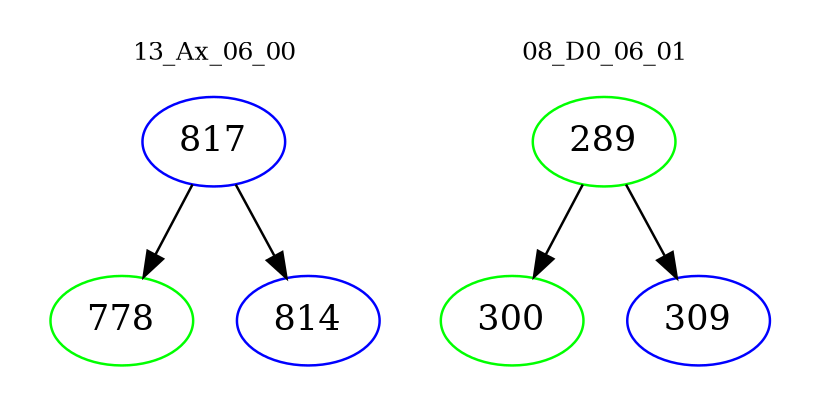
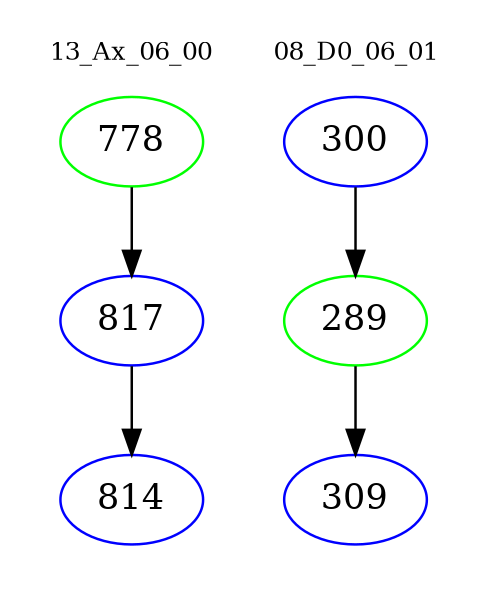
edge "817" -> "778": reversed
edge "289" -> "300": reversed
node "300": color green -> blue
